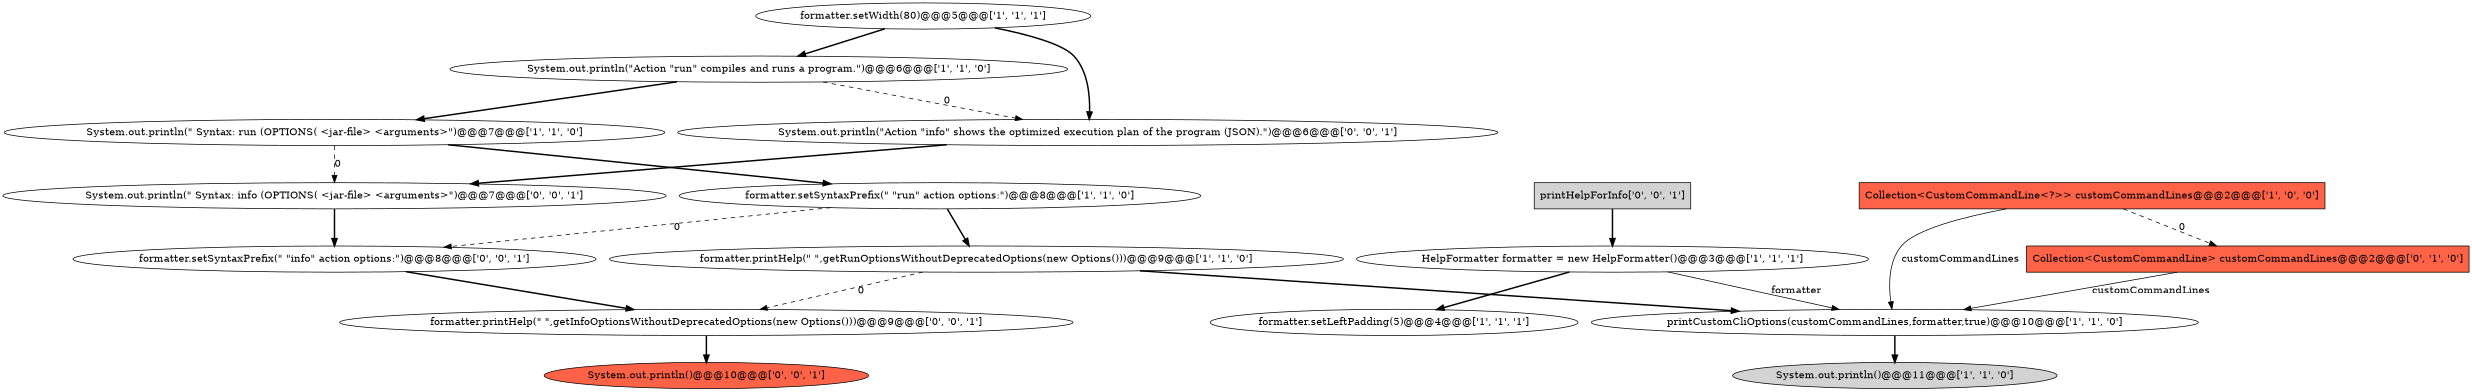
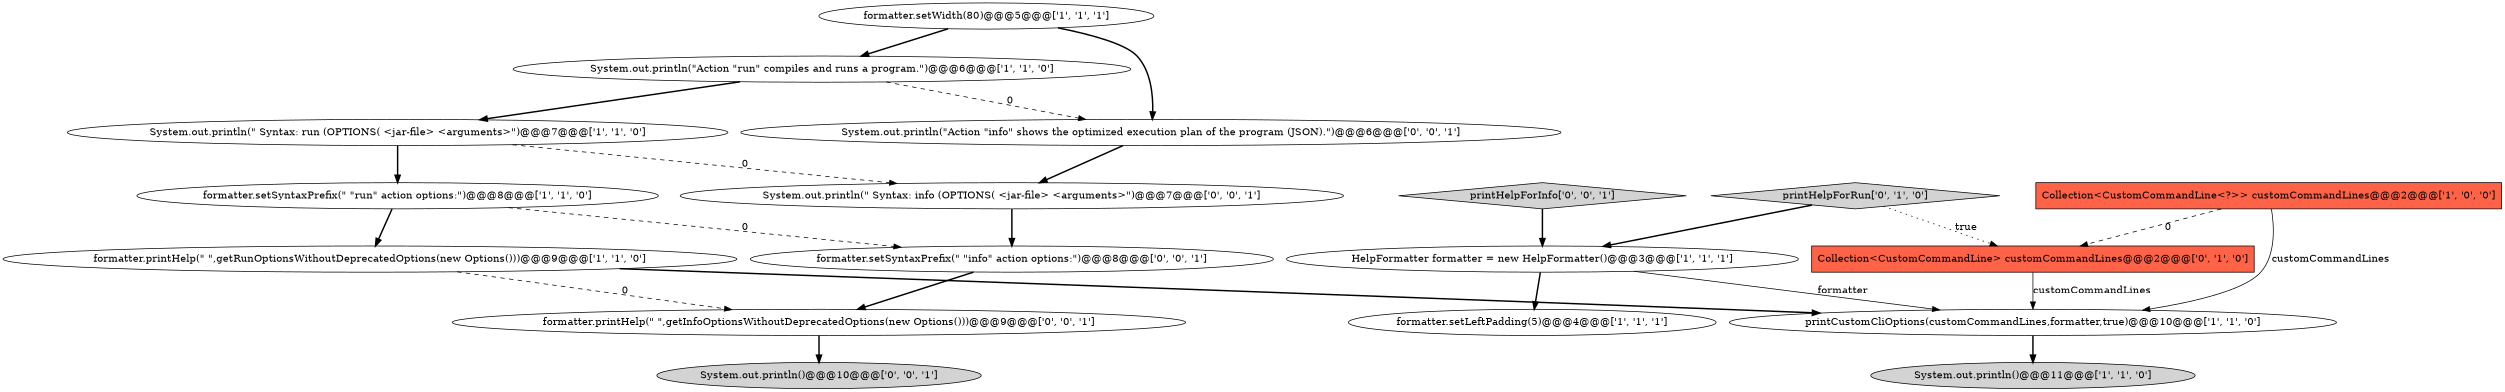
node "printHelpForInfo['0', '0', '1']": shape box -> diamond
node "printHelpForRun['0', '1', '0']": added
node "System.out.println()@@@10@@@['0', '0', '1']": fillcolor tomato -> lightgray
